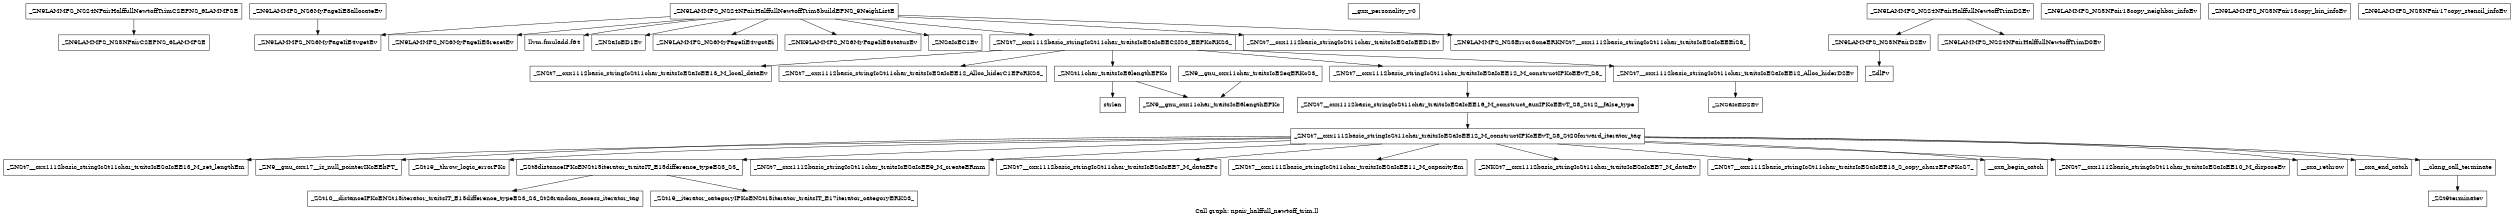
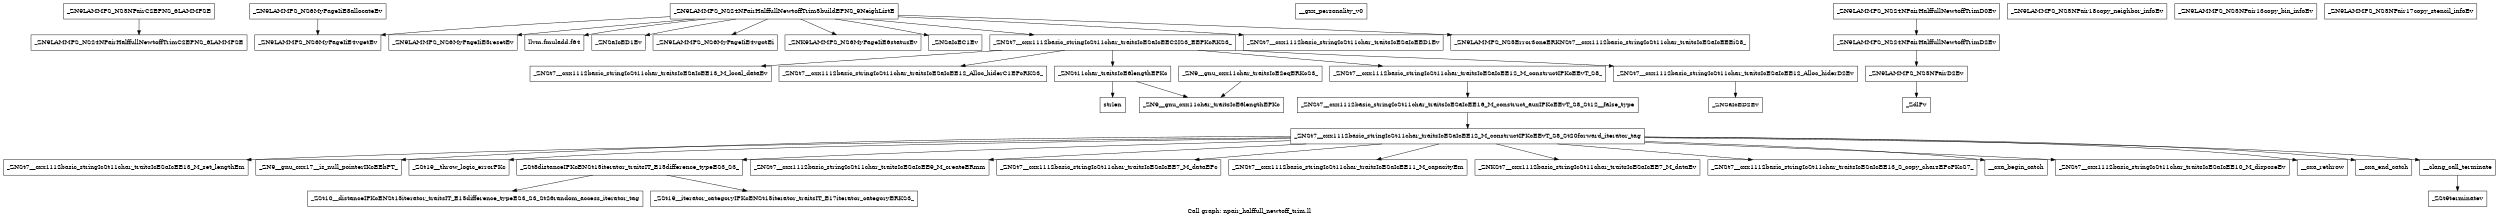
edge "_ZN9LAMMPS_NS24NPairHalffullNewtoffTrimC2EPNS_6LAMMPSE" -> "_ZN9LAMMPS_NS5NPairC2EPNS_6LAMMPSE": reversed
edge "_ZN9LAMMPS_NS24NPairHalffullNewtoffTrimD2Ev" -> "_ZN9LAMMPS_NS24NPairHalffullNewtoffTrimD0Ev": reversed
